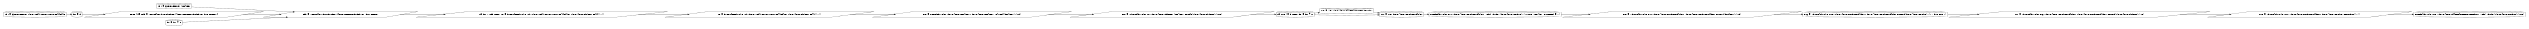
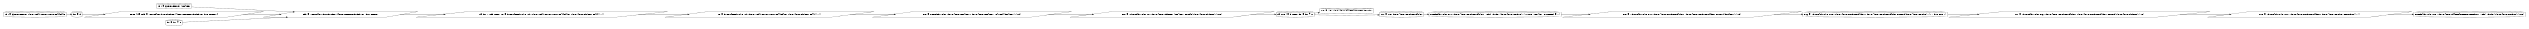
edge "$r3 = new java.lang.IllegalStateException" -> "$r4 = new java.lang.StringBuilder": removed
